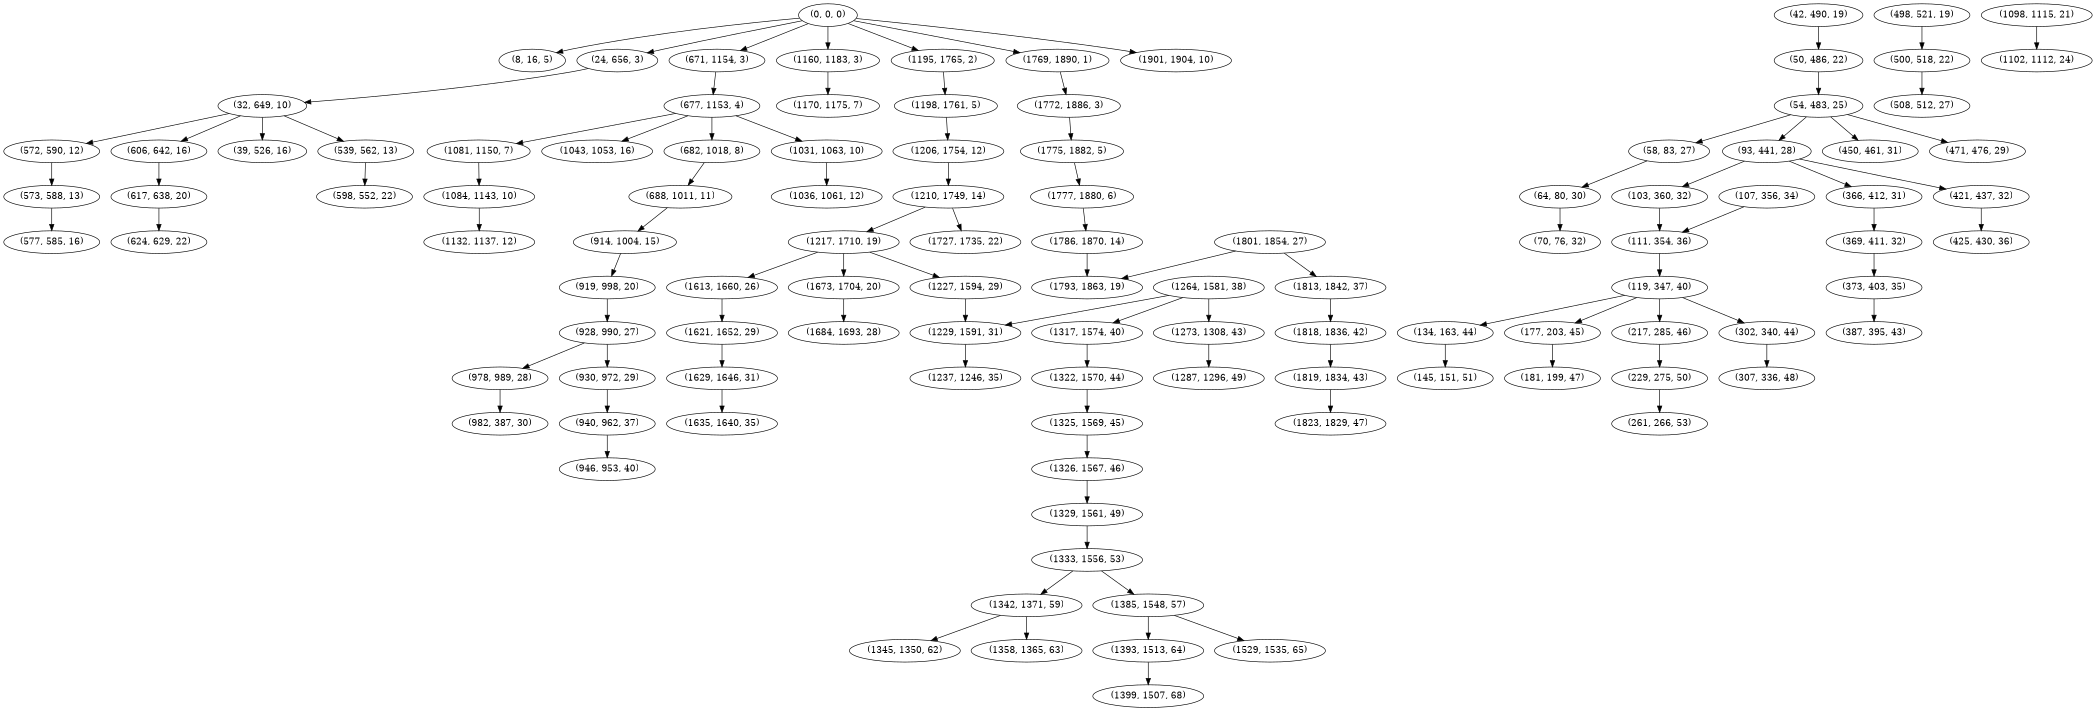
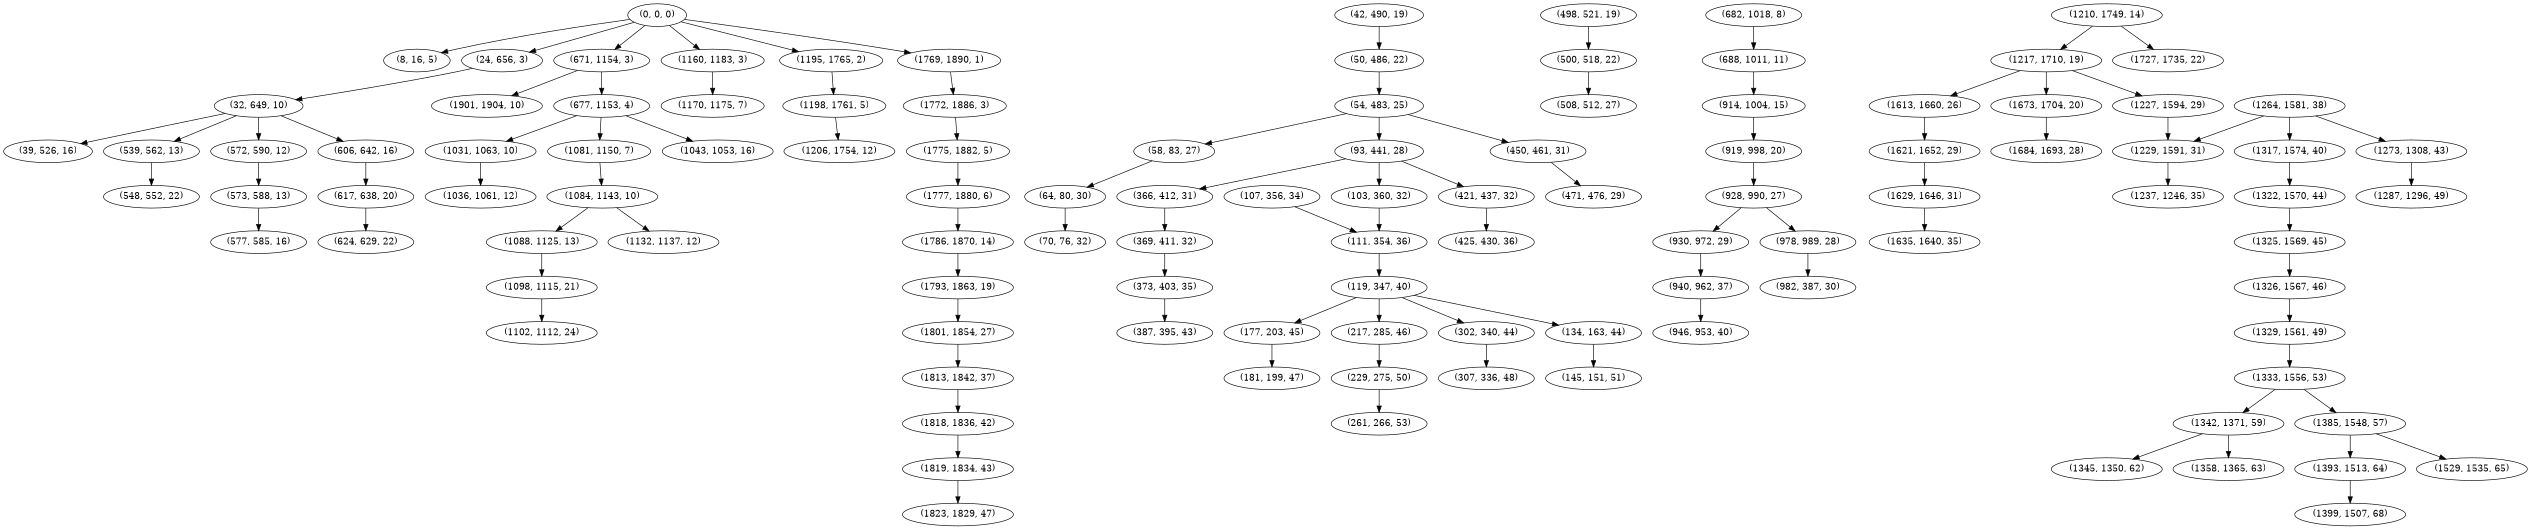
edge "(0, 0, 0)" -> "(1901, 1904, 10)": now "(671, 1154, 3)" -> "(1901, 1904, 10)"
edge "(677, 1153, 4)" -> "(682, 1018, 8)": removed
edge "(54, 483, 25)" -> "(471, 476, 29)": now "(450, 461, 31)" -> "(471, 476, 29)"
edge "(1206, 1754, 12)" -> "(1210, 1749, 14)": removed
node "(598, 552, 22)": label "(598, 552, 22)" -> "(548, 552, 22)"
node "(1088, 1125, 13)": added
edge "(1801, 1854, 27)" -> "(1793, 1863, 19)": reversed
